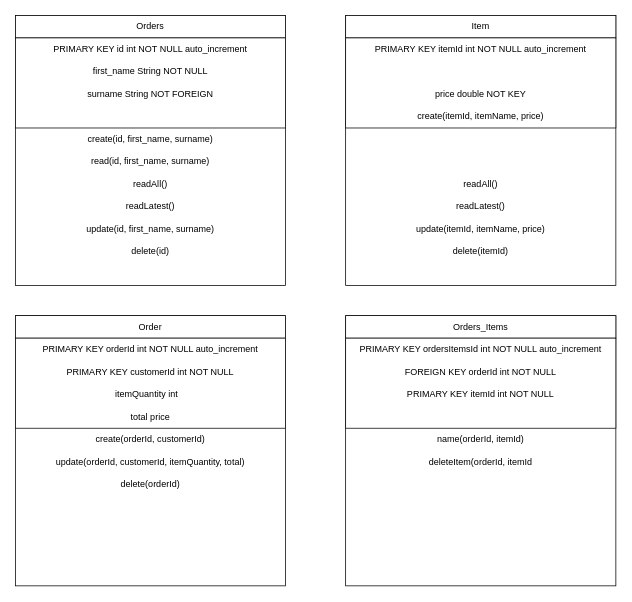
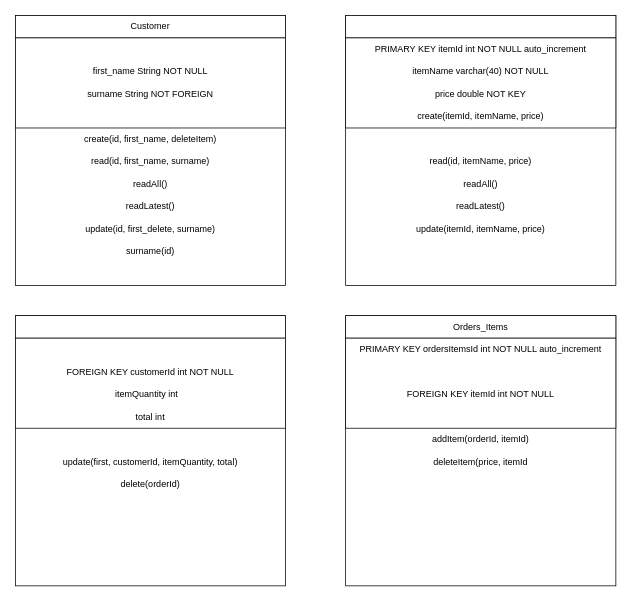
node "Orders": label "Orders" -> "Customer"
node "Item": removed
node "PRIMARY KEY id int NOT NULL auto_increment": removed
node "itemName varchar(40) NOT NULL": added
node "create(id, first_name, surname)": label "create(id, first_name, surname)" -> "create(id, first_name, deleteItem)"
node "read(id, itemName, price)": added
node "update(id, first_name, surname)": label "update(id, first_name, surname)" -> "update(id, first_delete, surname)"
node "delete(id)": label "delete(id)" -> "surname(id)"
node "delete(itemId)": removed
node "Order": removed
node "PRIMARY KEY orderId int NOT NULL auto_increment": removed
node "PRIMARY KEY customerId int NOT NULL": label "PRIMARY KEY customerId int NOT NULL" -> "FOREIGN KEY customerId int NOT NULL"
node "FOREIGN KEY orderId int NOT NULL": removed
node "PRIMARY KEY itemId int NOT NULL": label "PRIMARY KEY itemId int NOT NULL" -> "FOREIGN KEY itemId int NOT NULL"
node "total price": label "total price" -> "total int"
node "create(orderId, customerId)": removed
node "name(orderId, itemId)": label "name(orderId, itemId)" -> "addItem(orderId, itemId)"
node "update(orderId, customerId, itemQuantity, total)": label "update(orderId, customerId, itemQuantity, total)" -> "update(first, customerId, itemQuantity, total)"
node "deleteItem(orderId, itemId": label "deleteItem(orderId, itemId" -> "deleteItem(price, itemId"
